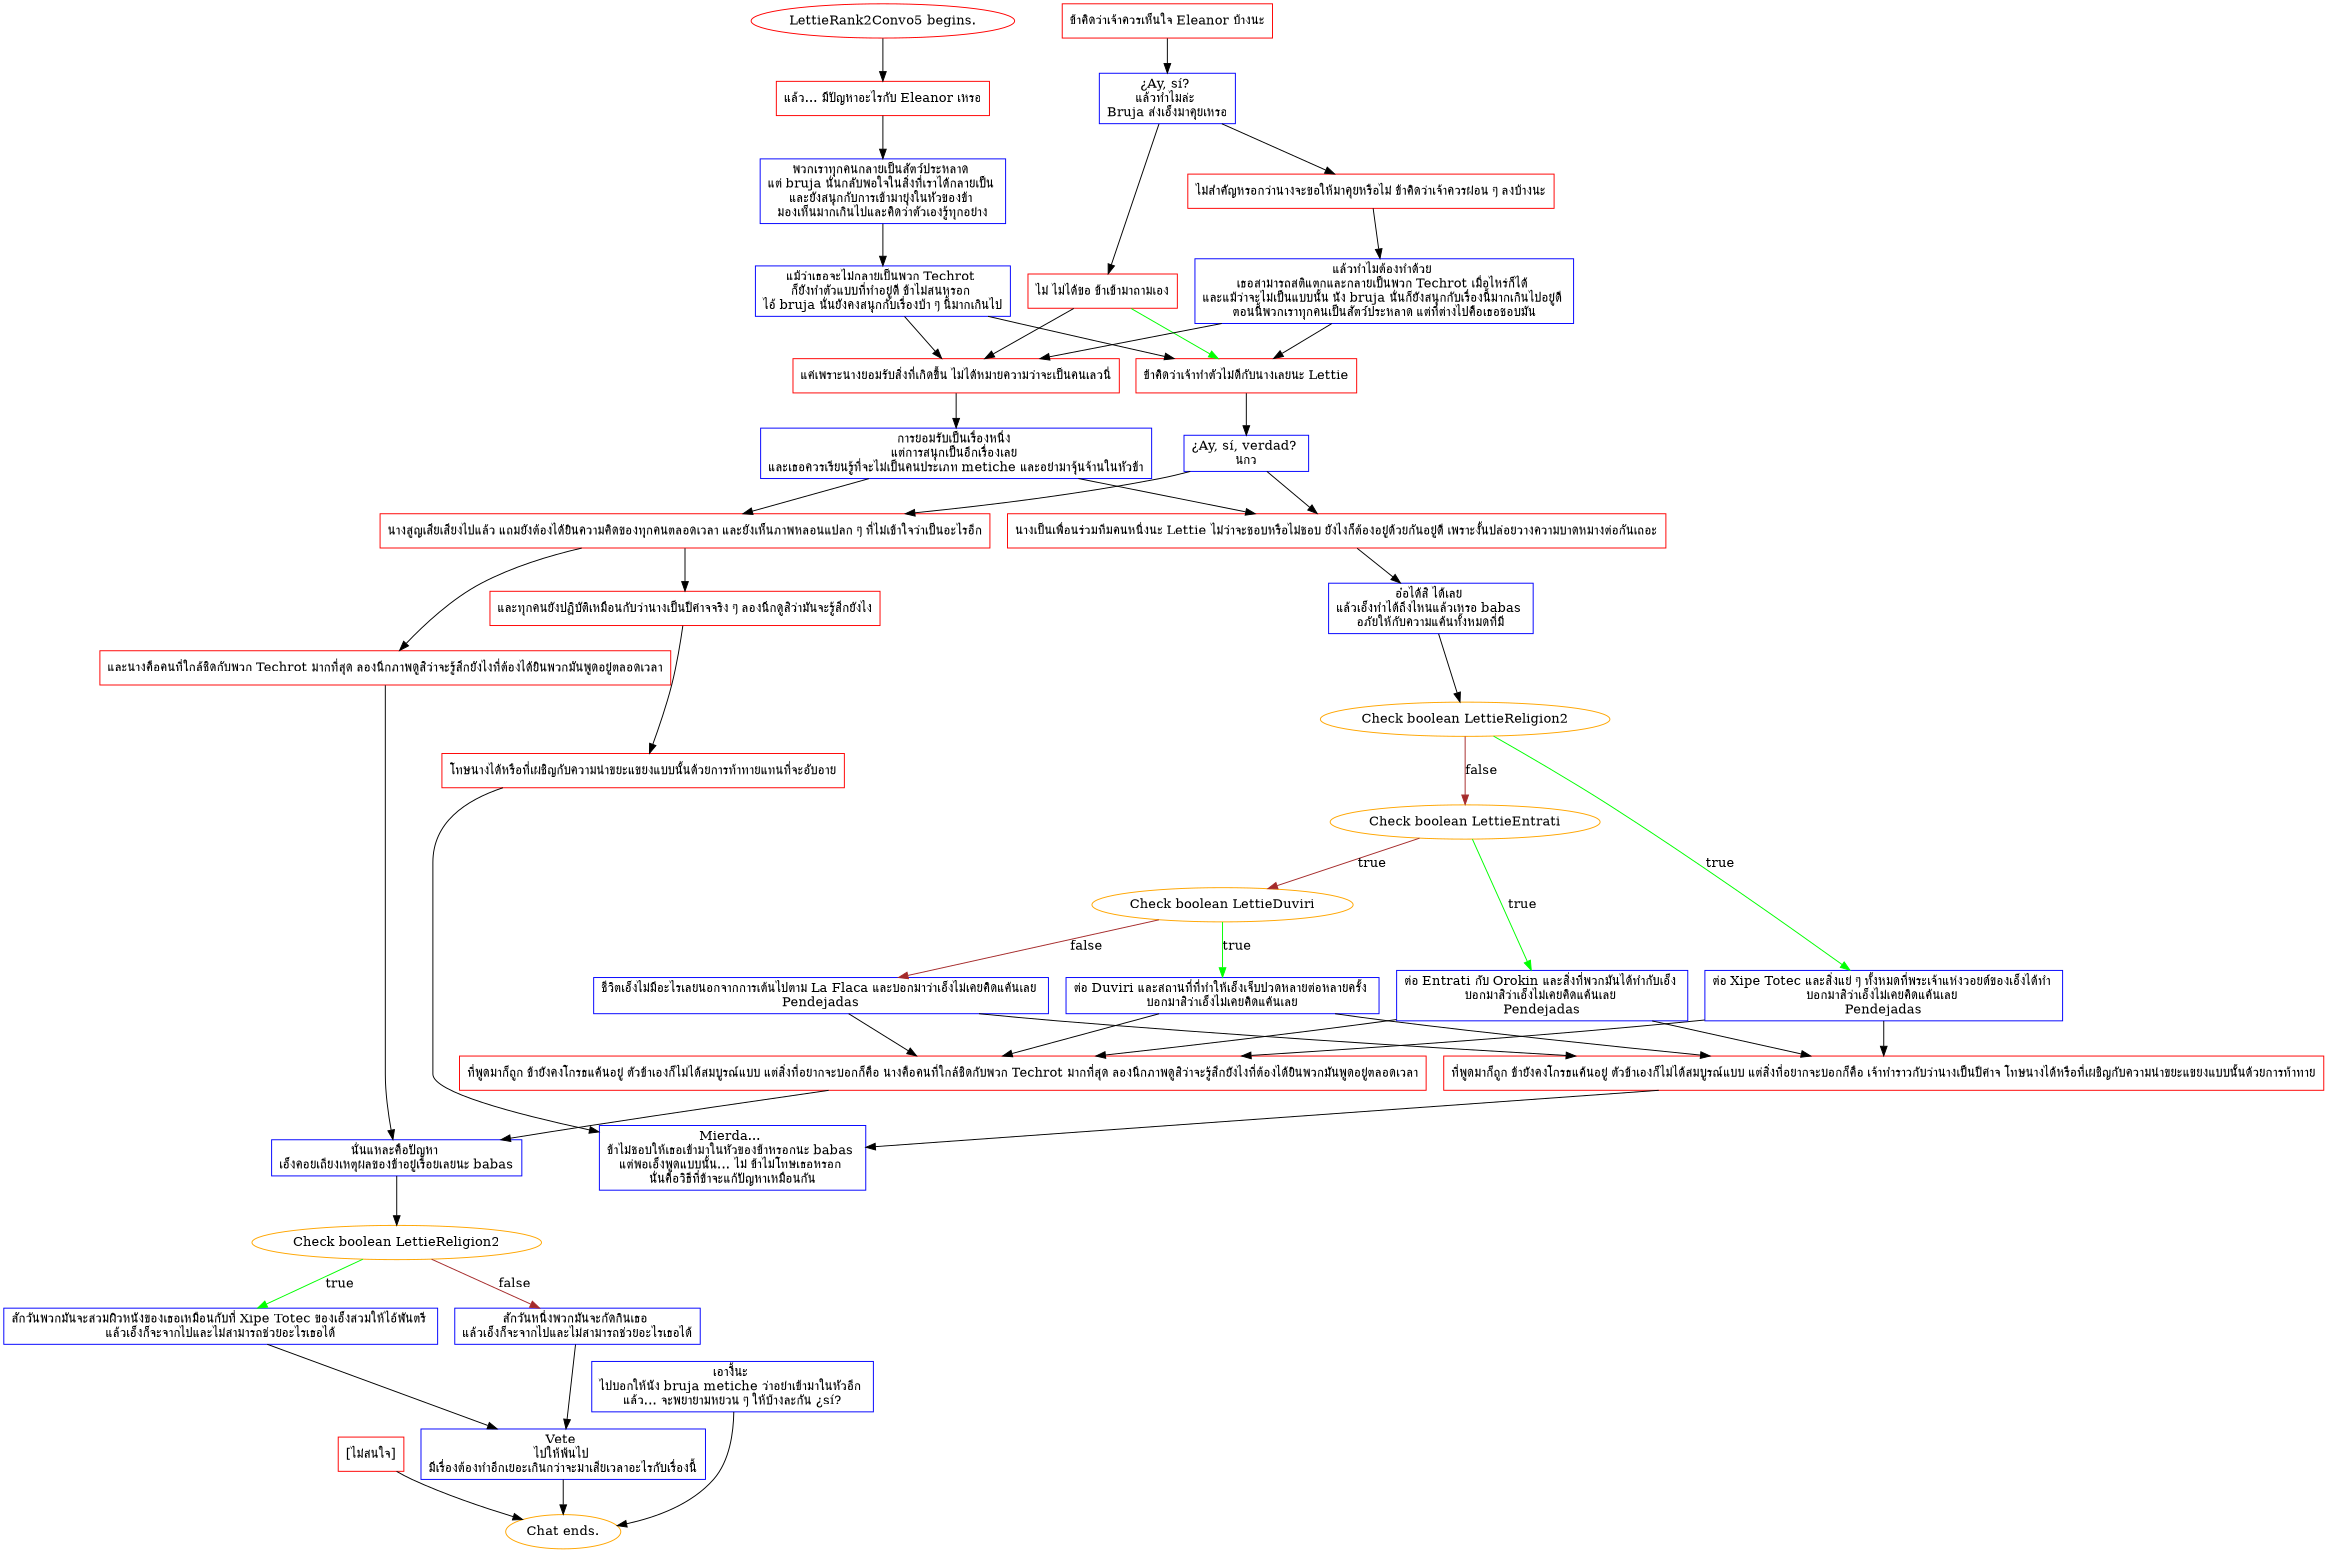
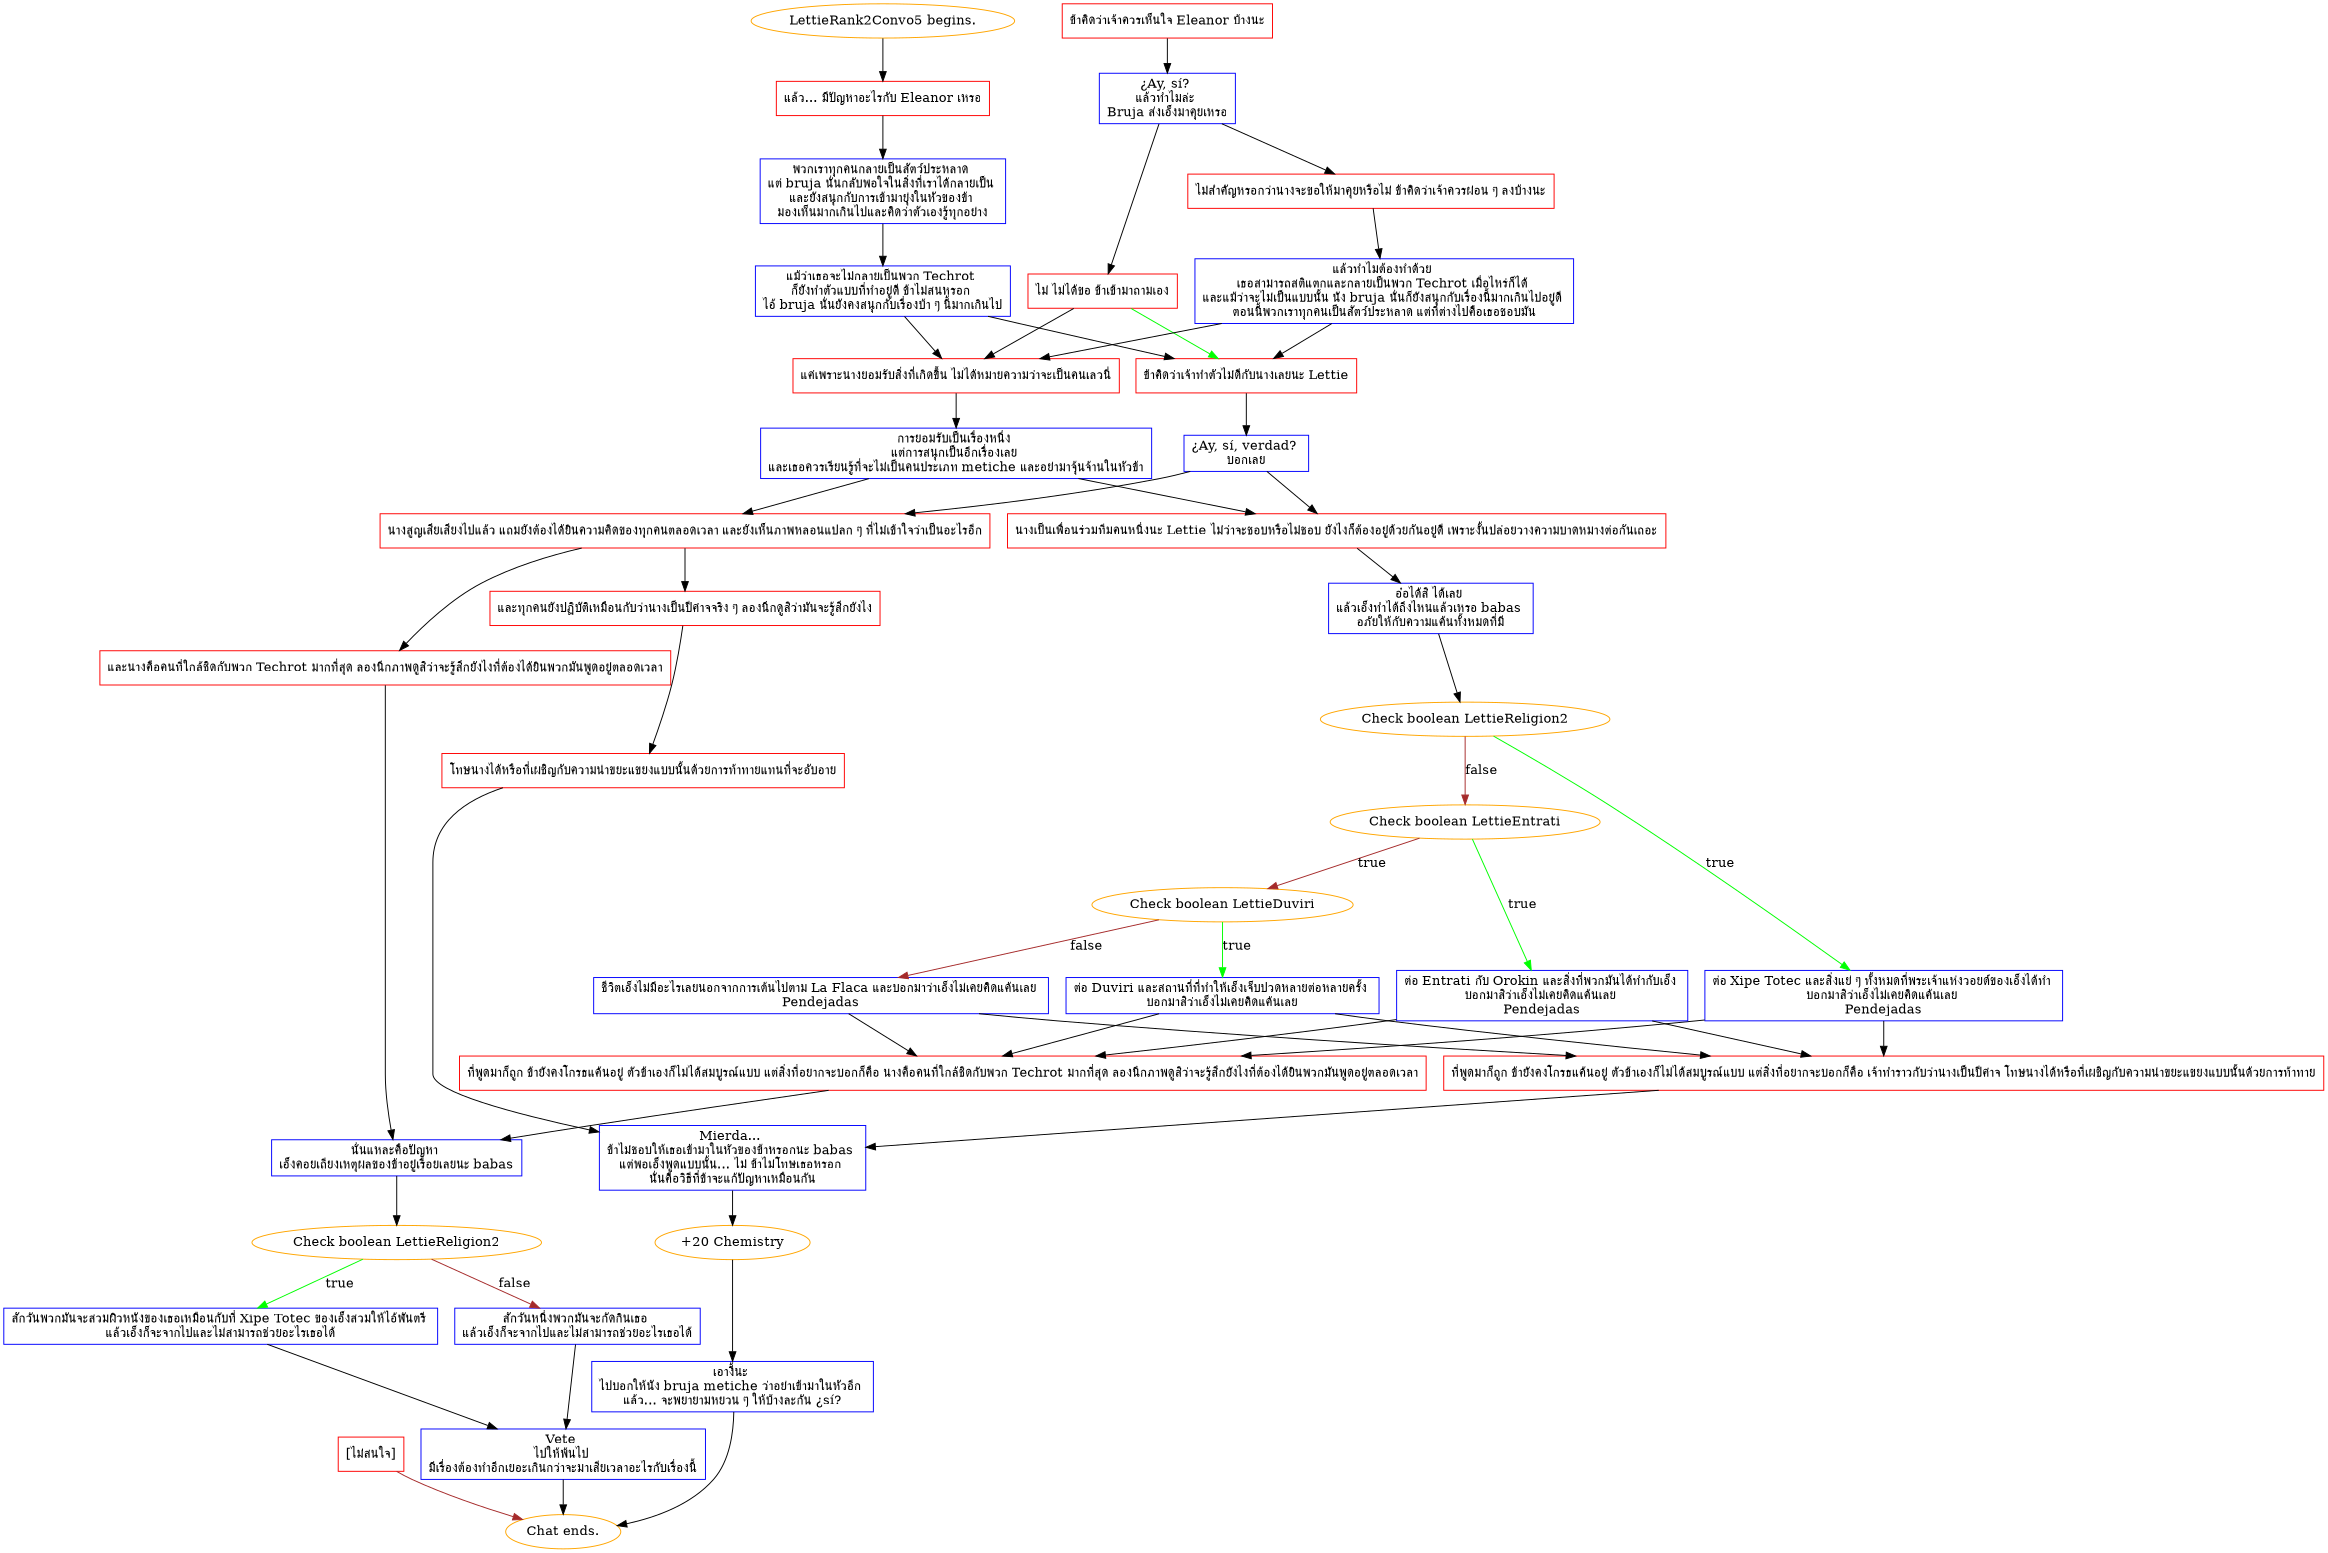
node "LettieRank2Convo5 begins.": color red -> orange
node "¿Ay, sí, verdad? นกว": label "¿Ay, sí, verdad? นกว" -> "¿Ay, sí, verdad? บอกเลย"
node "+20 Chemistry": added
edge "[ไม่สนใจ]" -> "Chat ends.": color black -> brown
